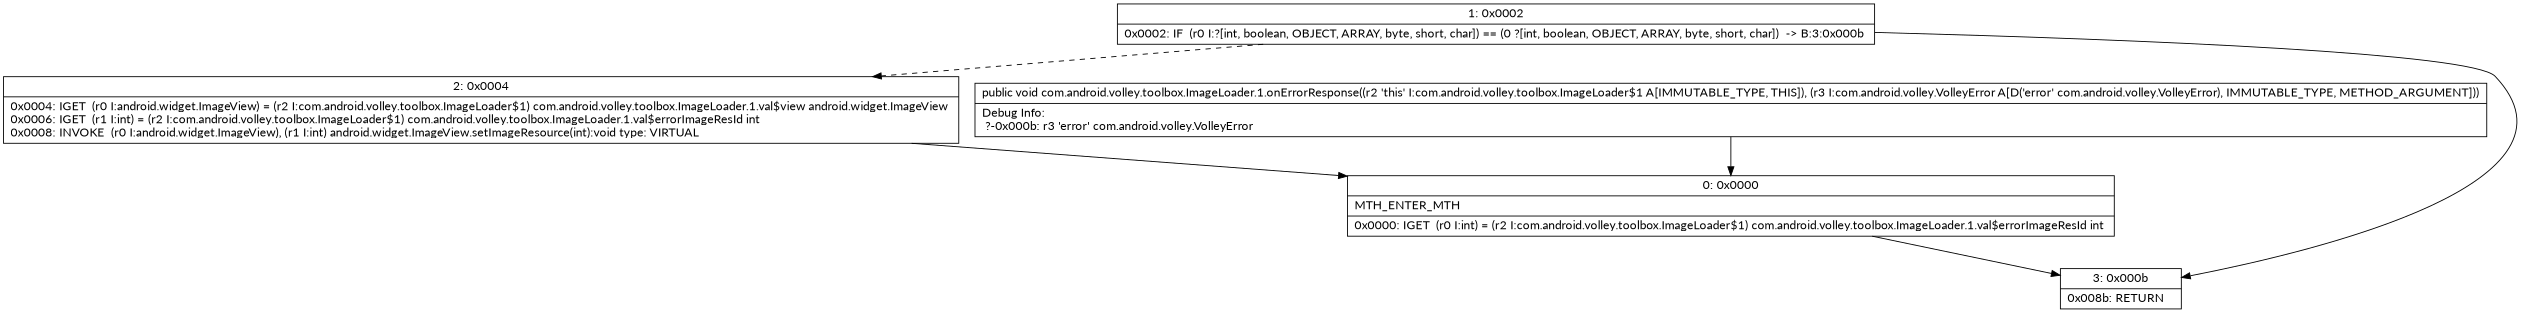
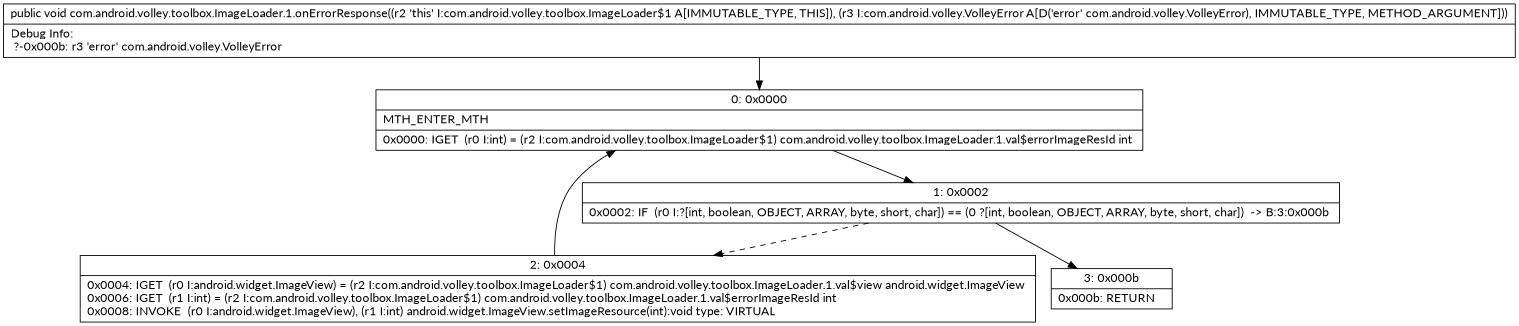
edge "0: 0x0000" -> "3: 0x000b": now "0: 0x0000" -> "1: 0x0002"
node "3: 0x000b": text "0x008b: RETURN" -> "0x000b: RETURN"
